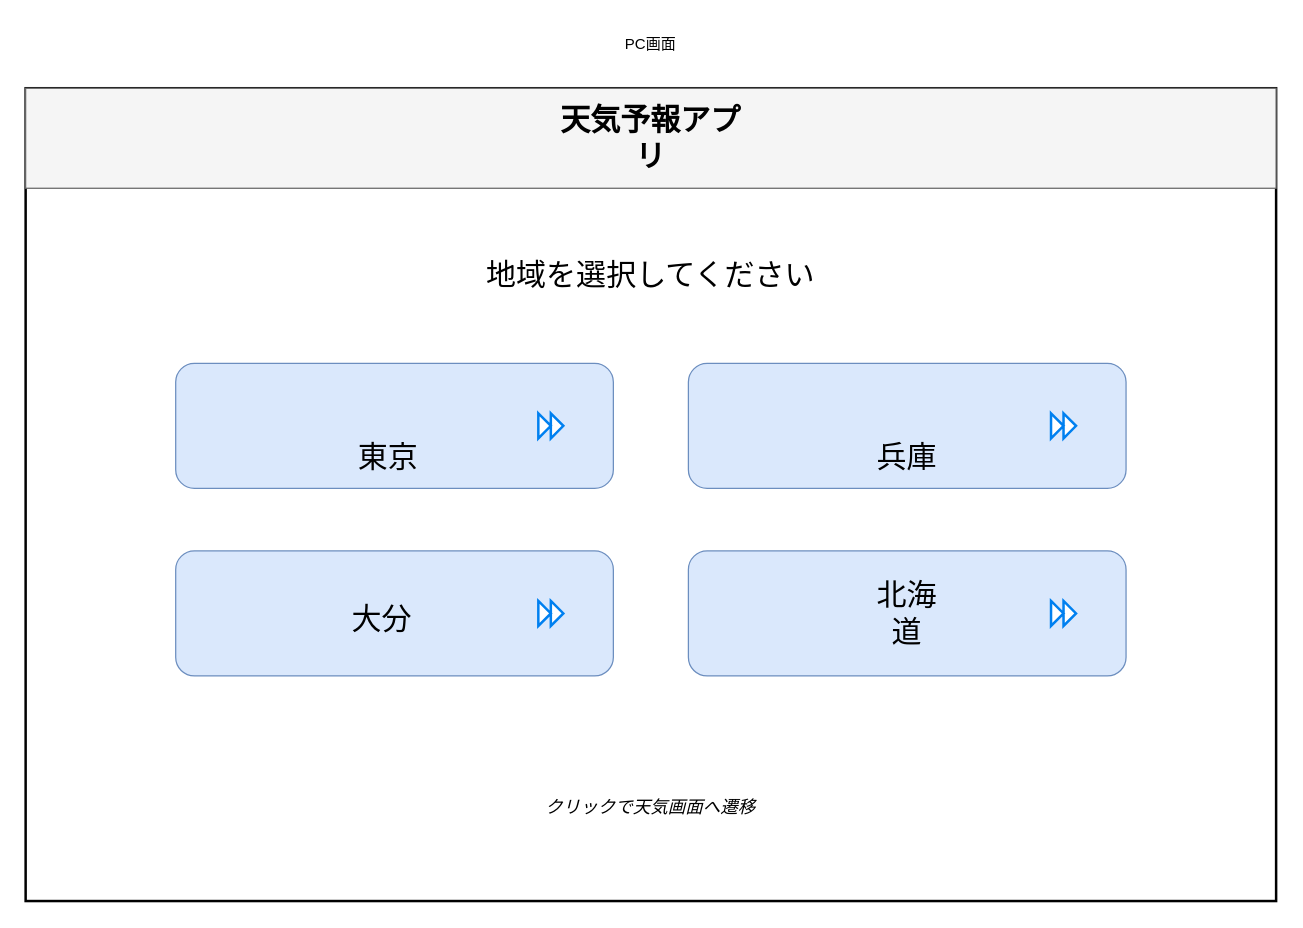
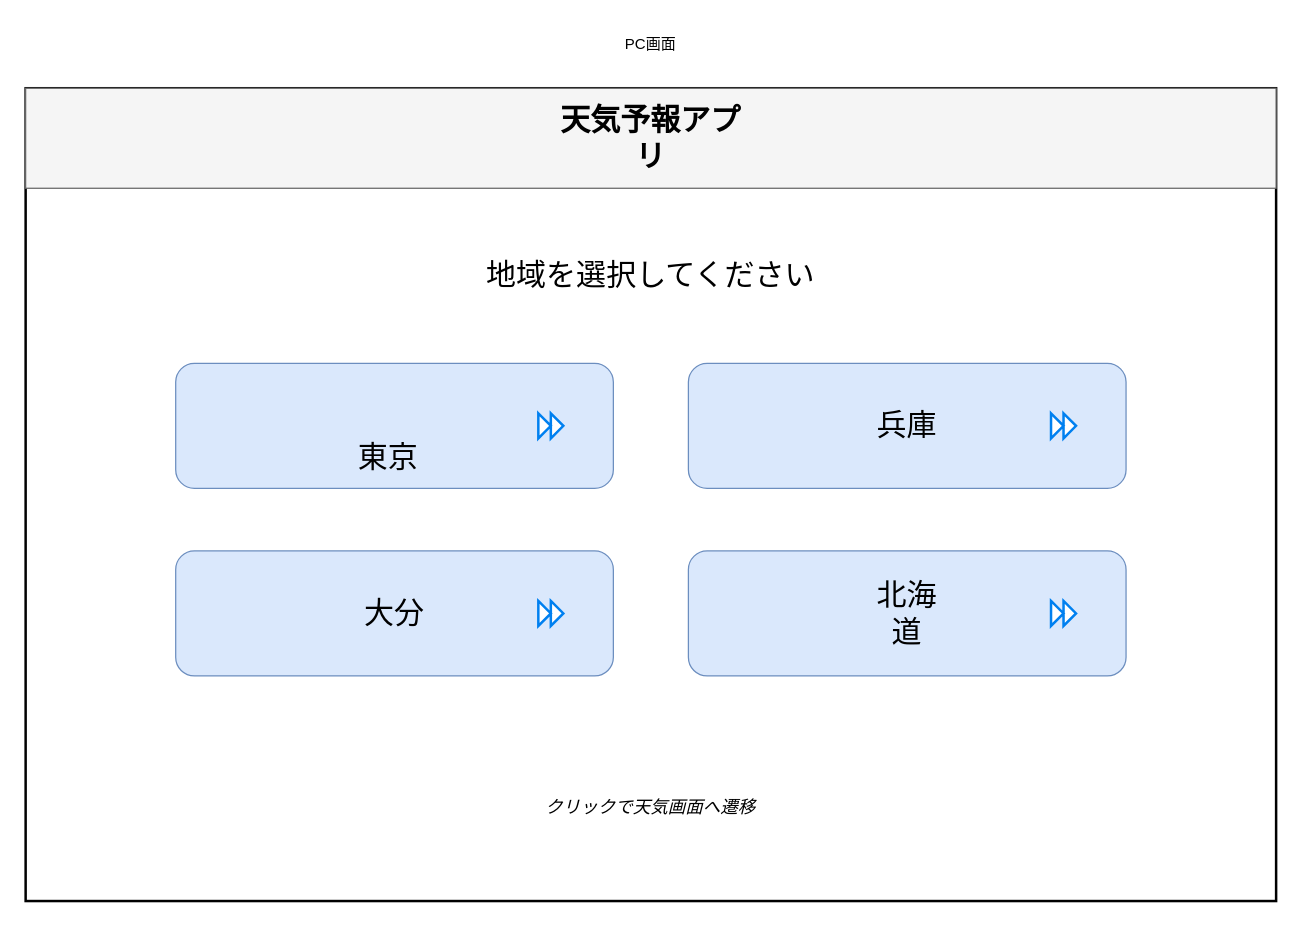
node "兵庫": moved (907, 457) -> (907, 426)
node "大分": moved (382, 619) -> (394, 613)
